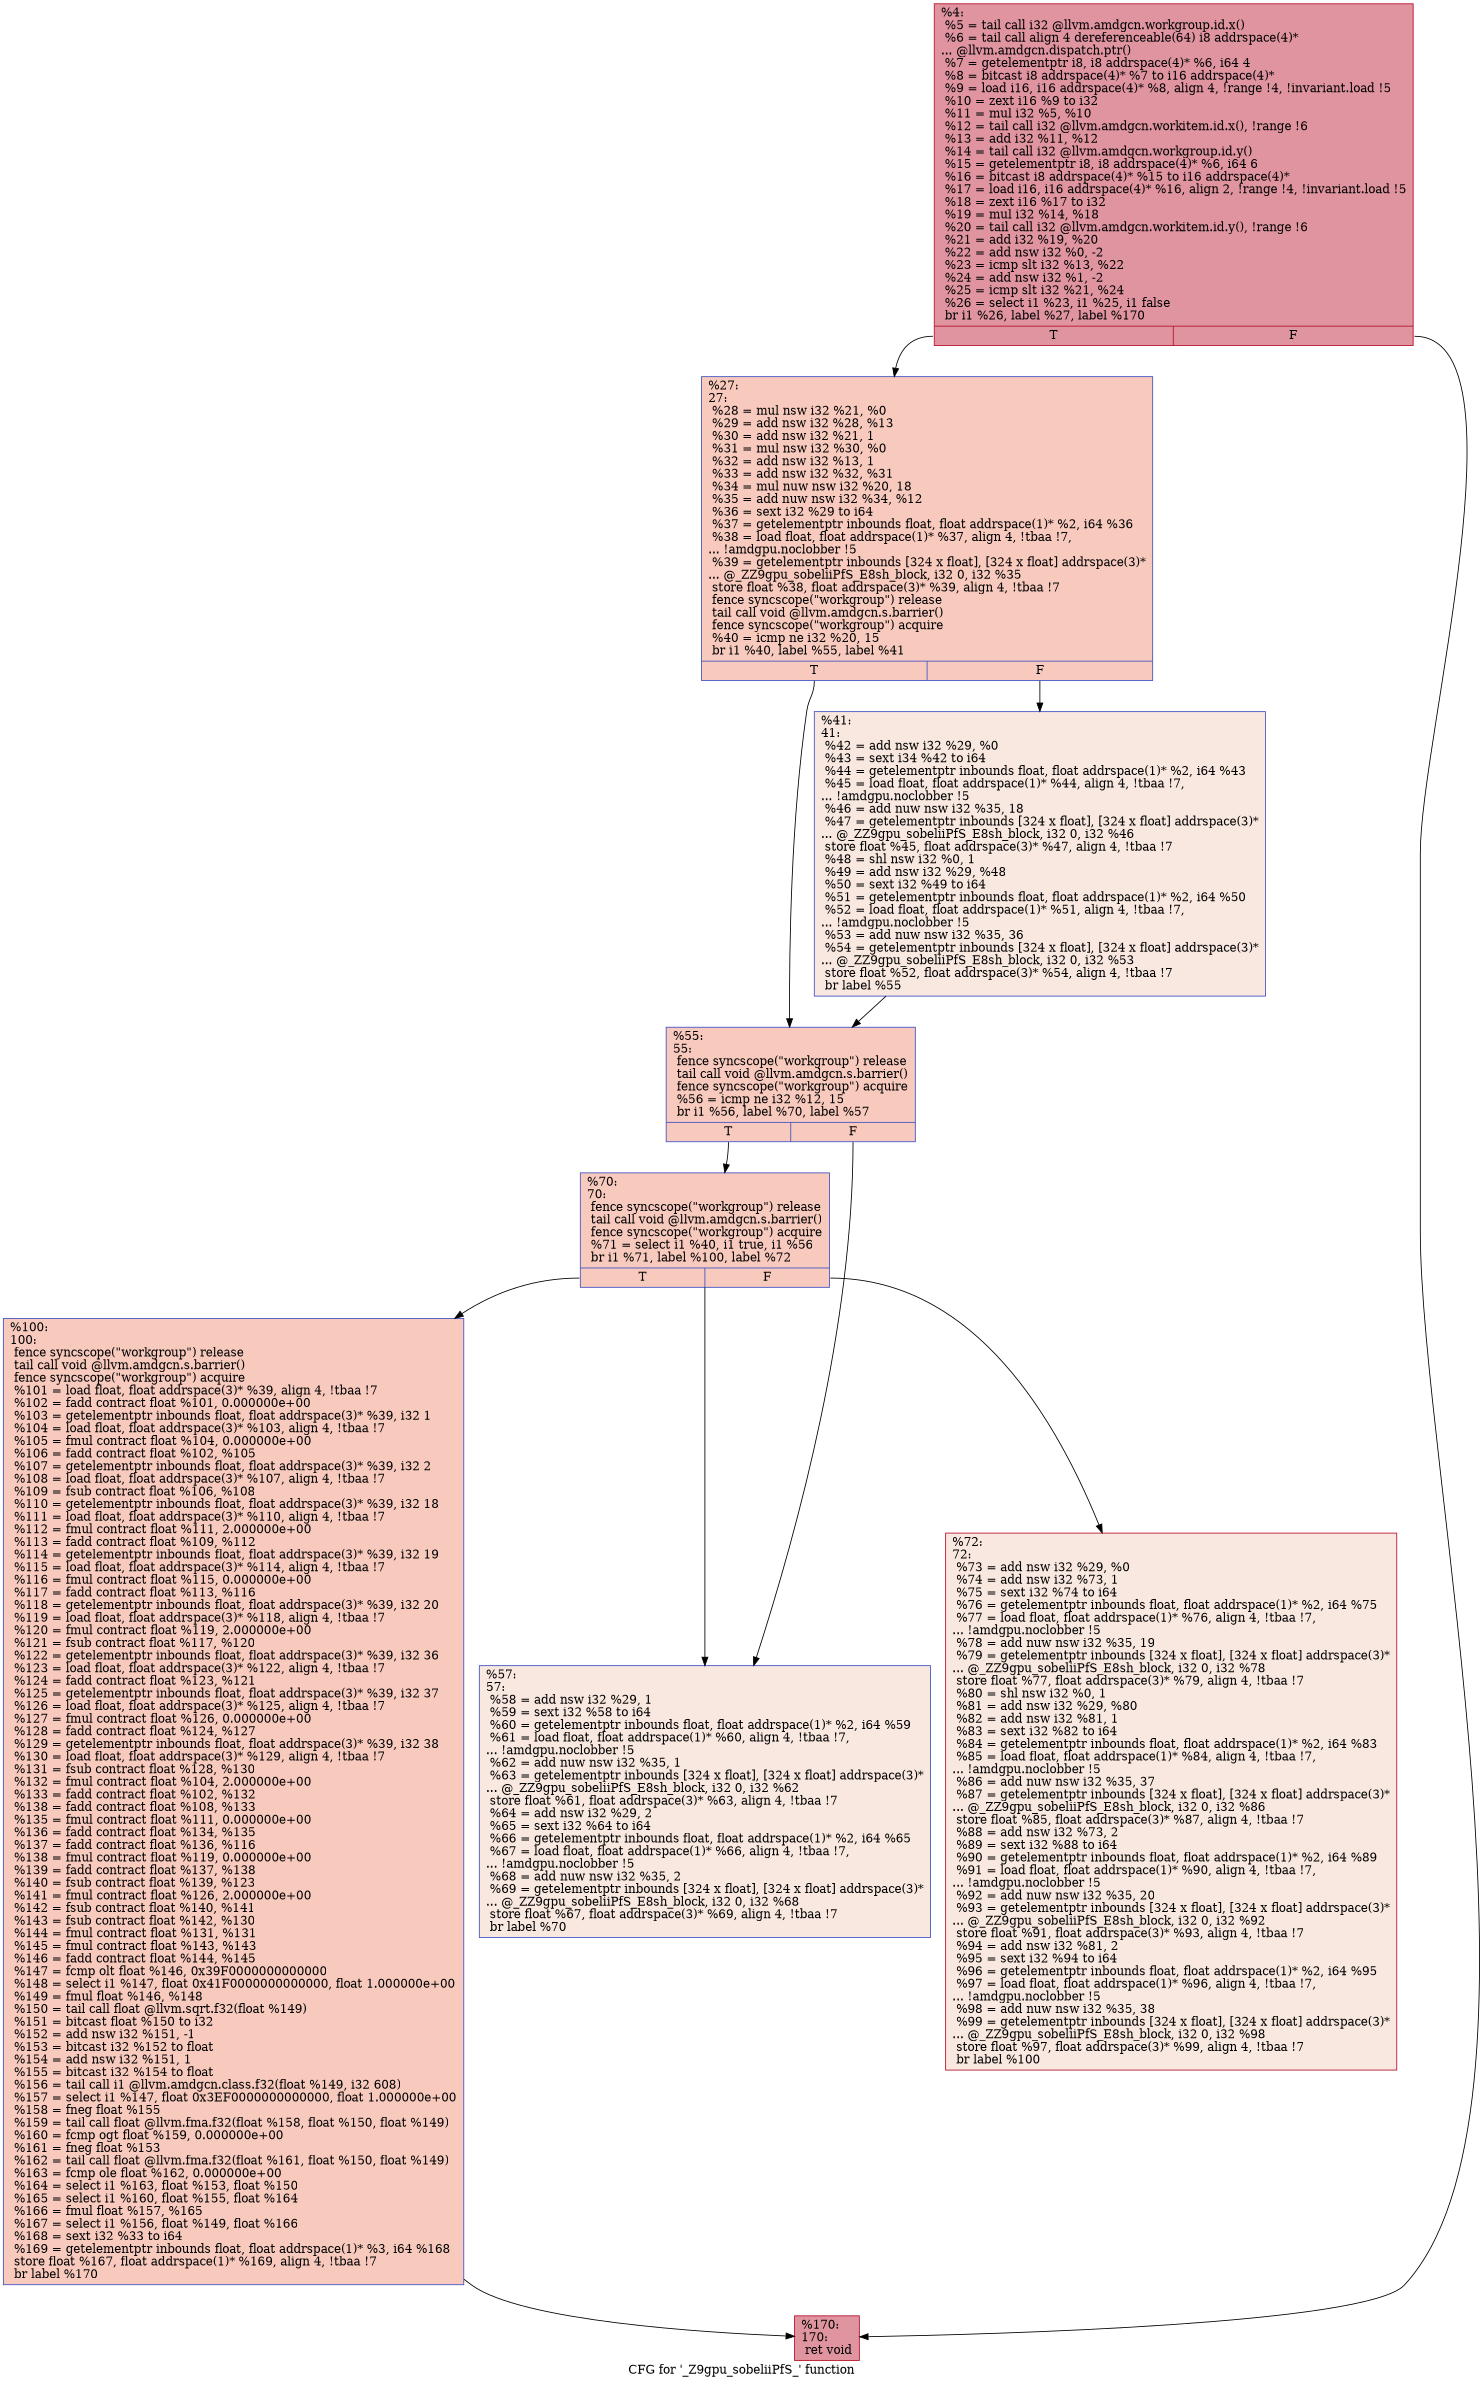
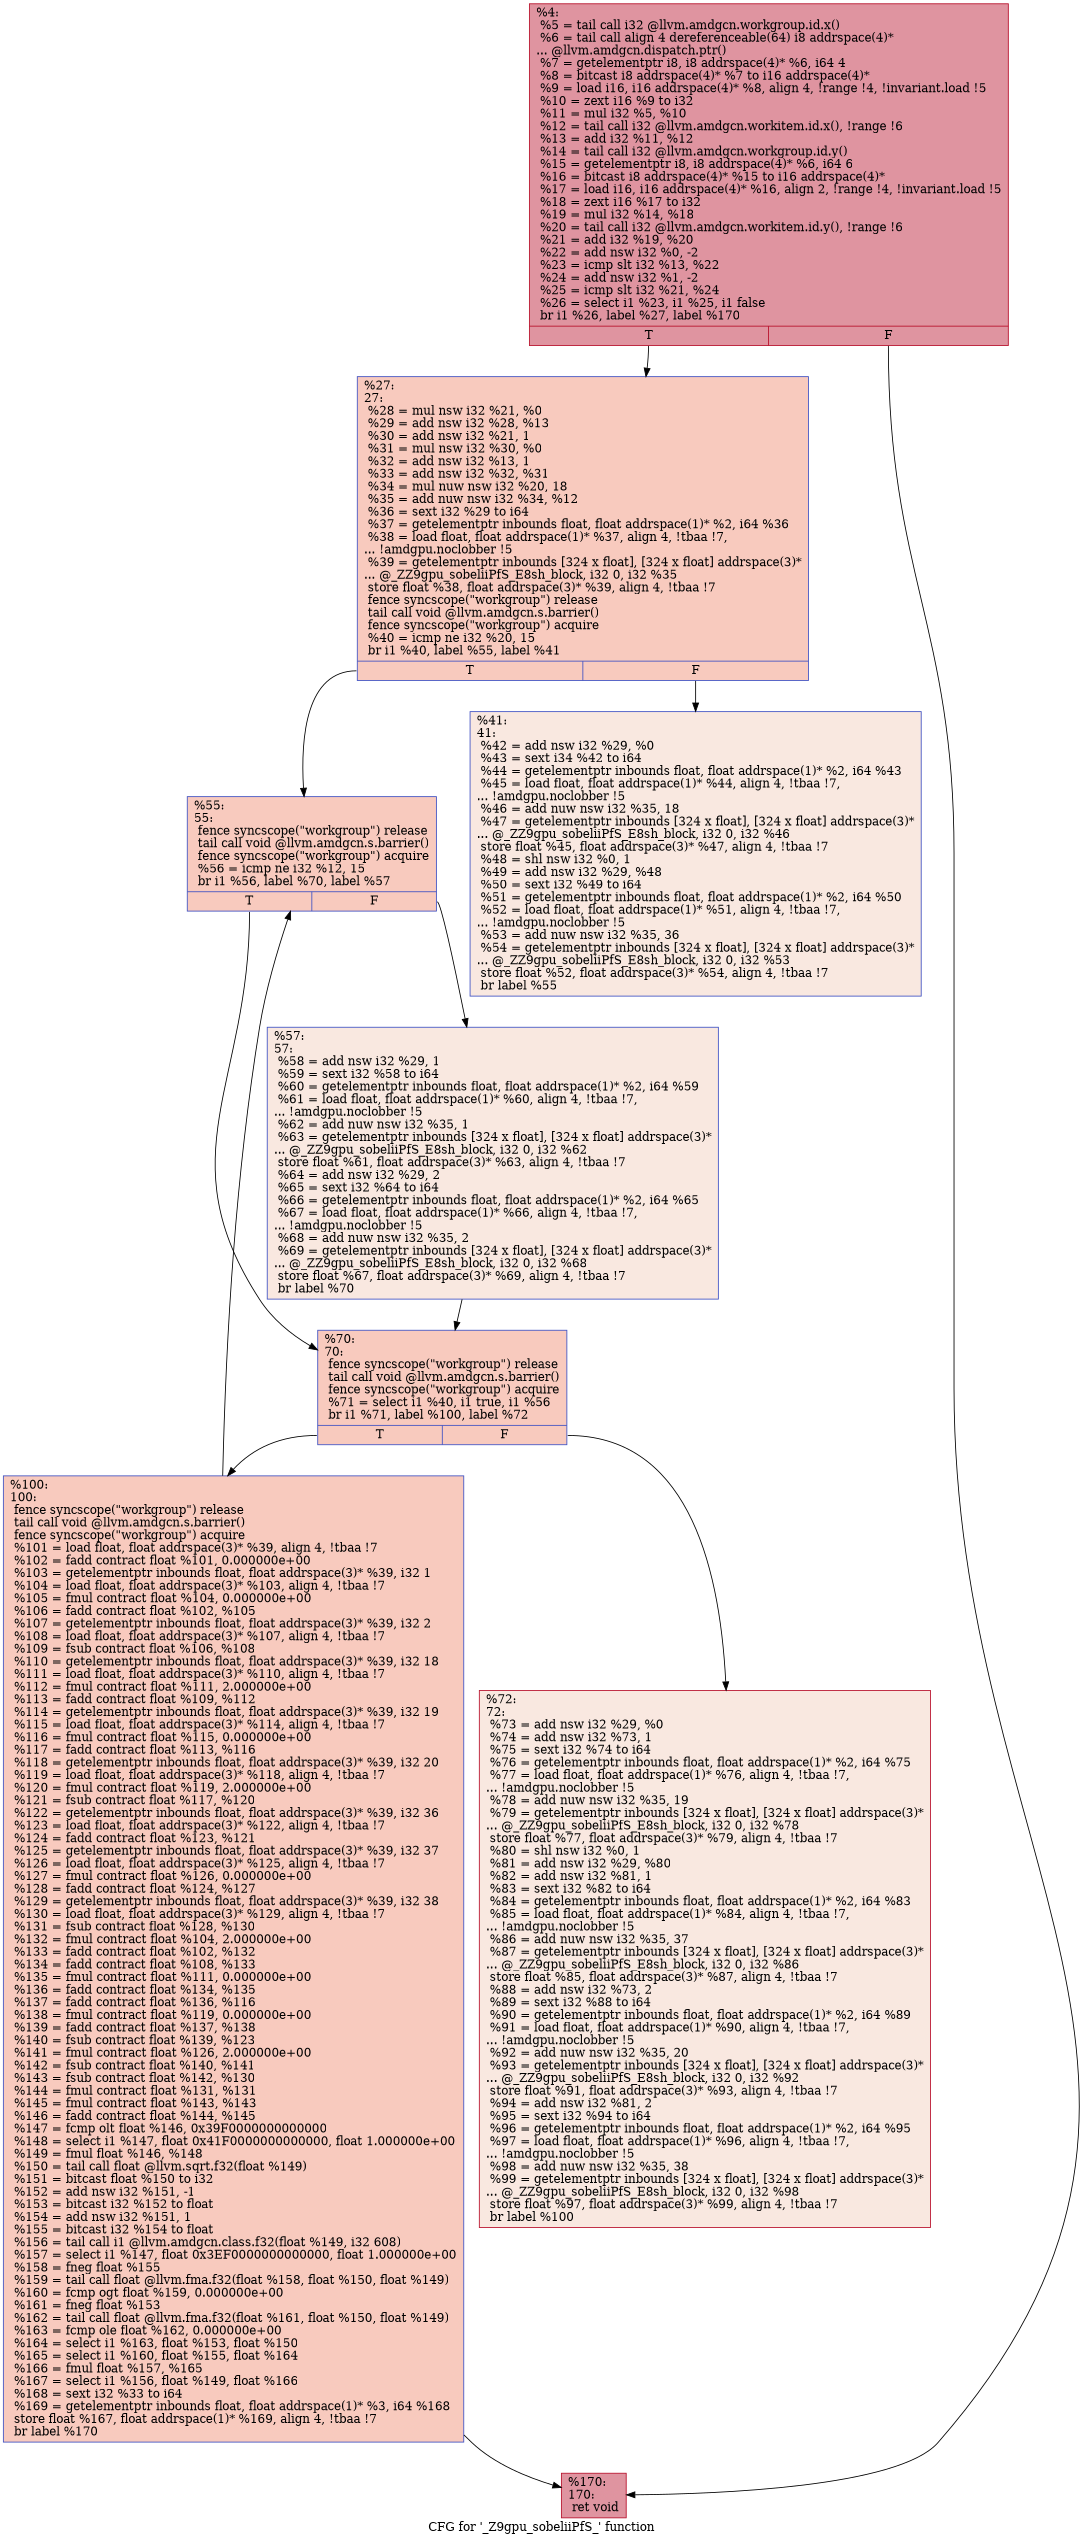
edge "%41:" -> "%55:": now "%100:" -> "%55:"
edge "%70:" -> "%57:": reversed
node "%100:": text "%138 = fadd contract float %108, %133" -> "%134 = fadd contract float %108, %133"
